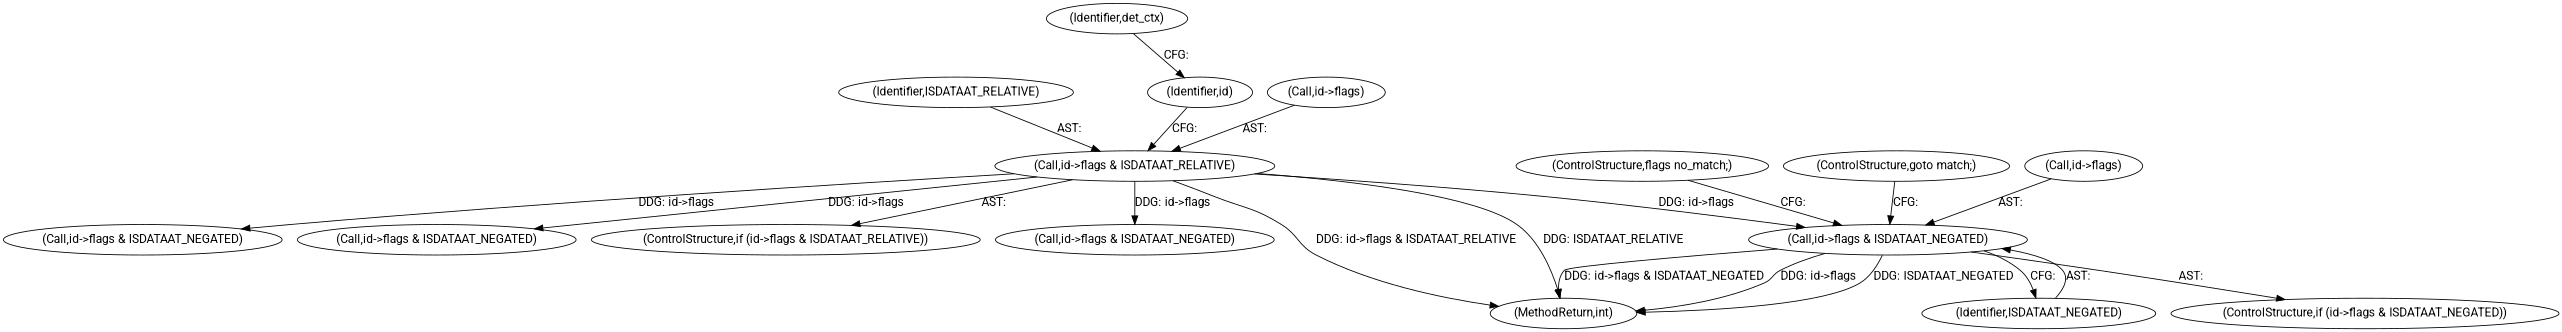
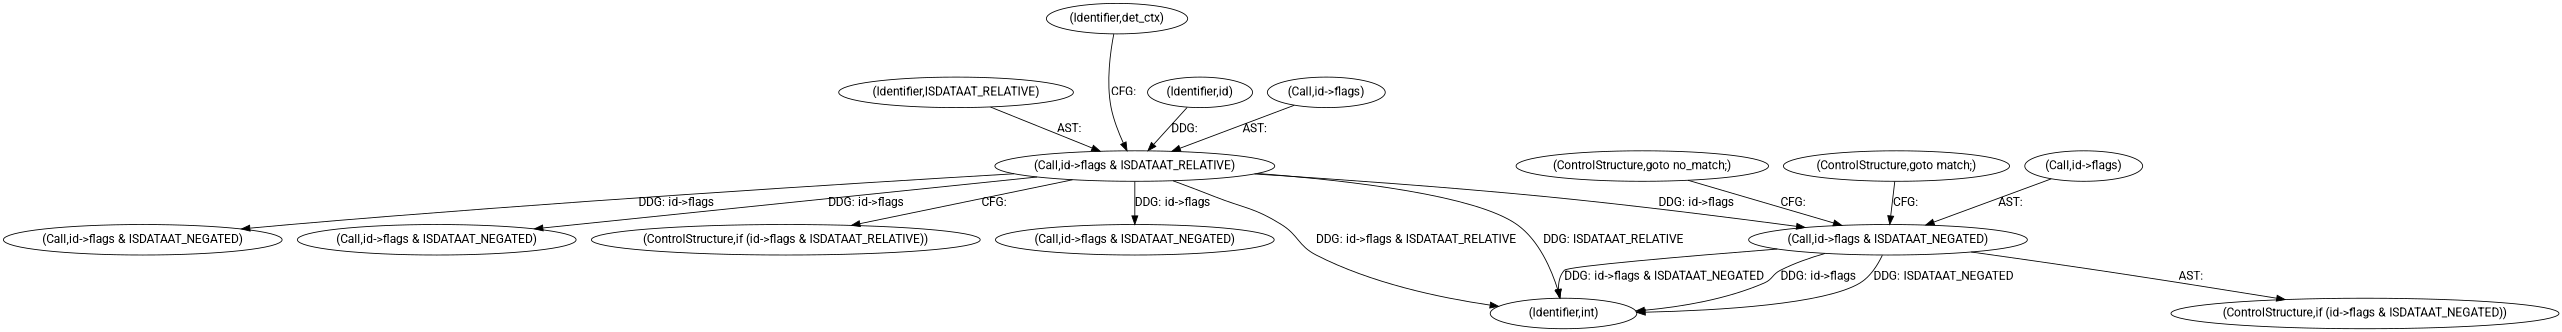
edge "(Identifier,det_ctx)" -> "(Identifier,id)": now "(Identifier,det_ctx)" -> "(Call,id->flags & ISDATAAT_RELATIVE)"
edge "(Identifier,id)" -> "(Call,id->flags & ISDATAAT_RELATIVE)": label "CFG: " -> "DDG: "
node "(ControlStructure,flags no_match;)": label "(ControlStructure,flags no_match;)" -> "(ControlStructure,goto no_match;)"
edge "(Call,id->flags & ISDATAAT_RELATIVE)" -> "(ControlStructure,if (id->flags & ISDATAAT_RELATIVE))": label "AST: " -> "CFG: "
node "(MethodReturn,int)": label "(MethodReturn,int)" -> "(Identifier,int)"
node "(Identifier,ISDATAAT_NEGATED)": removed
